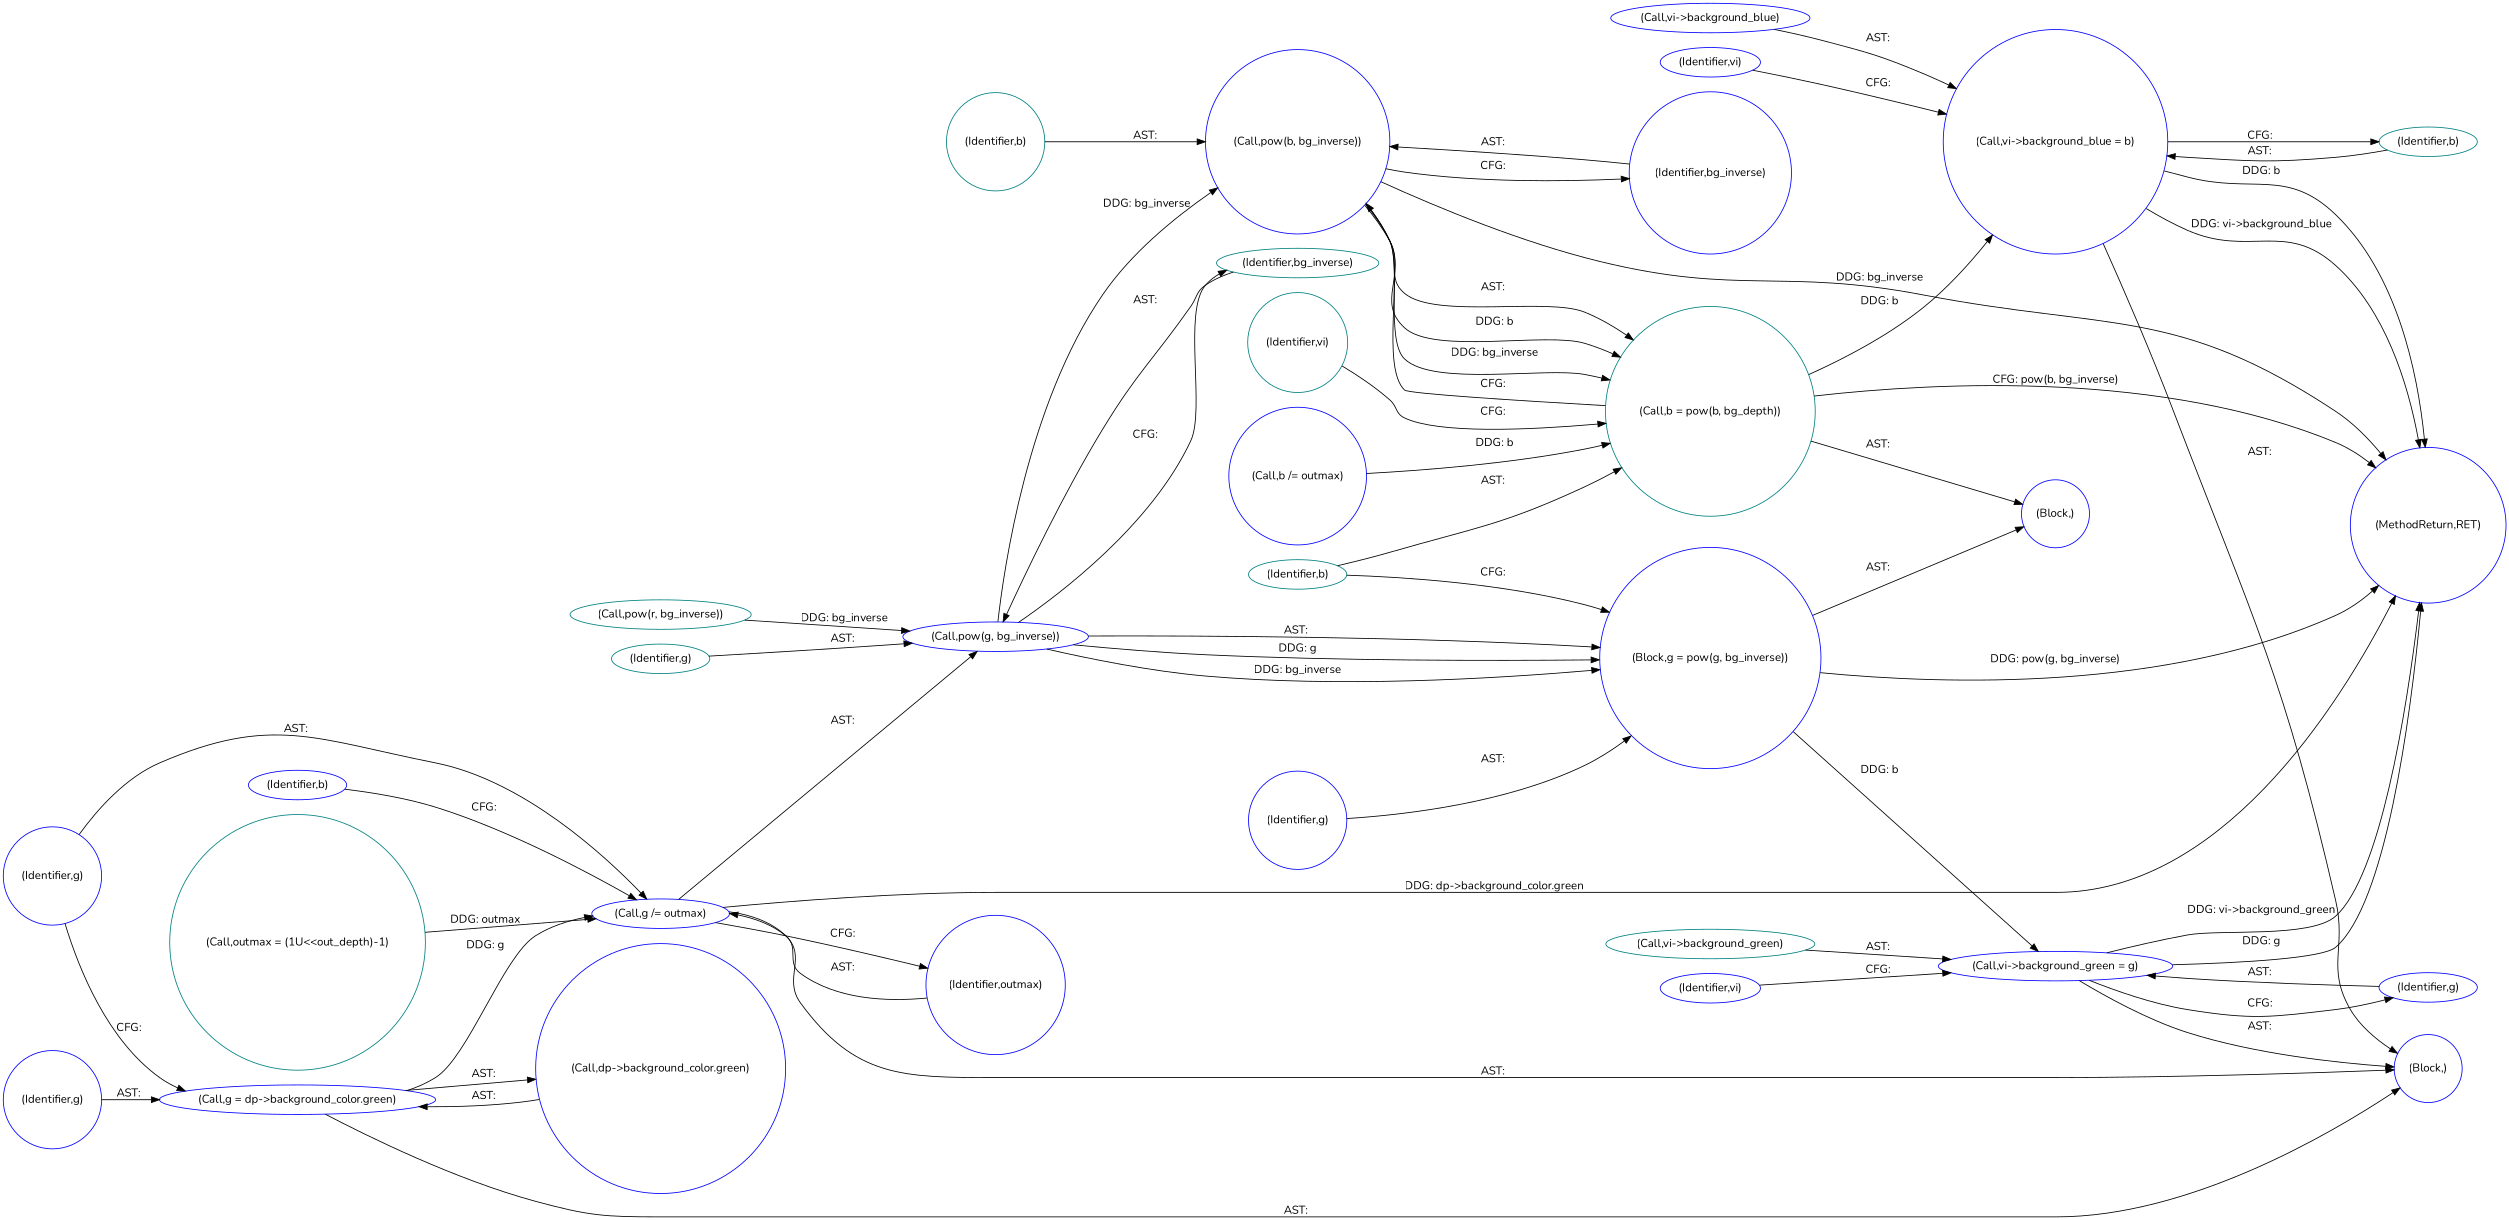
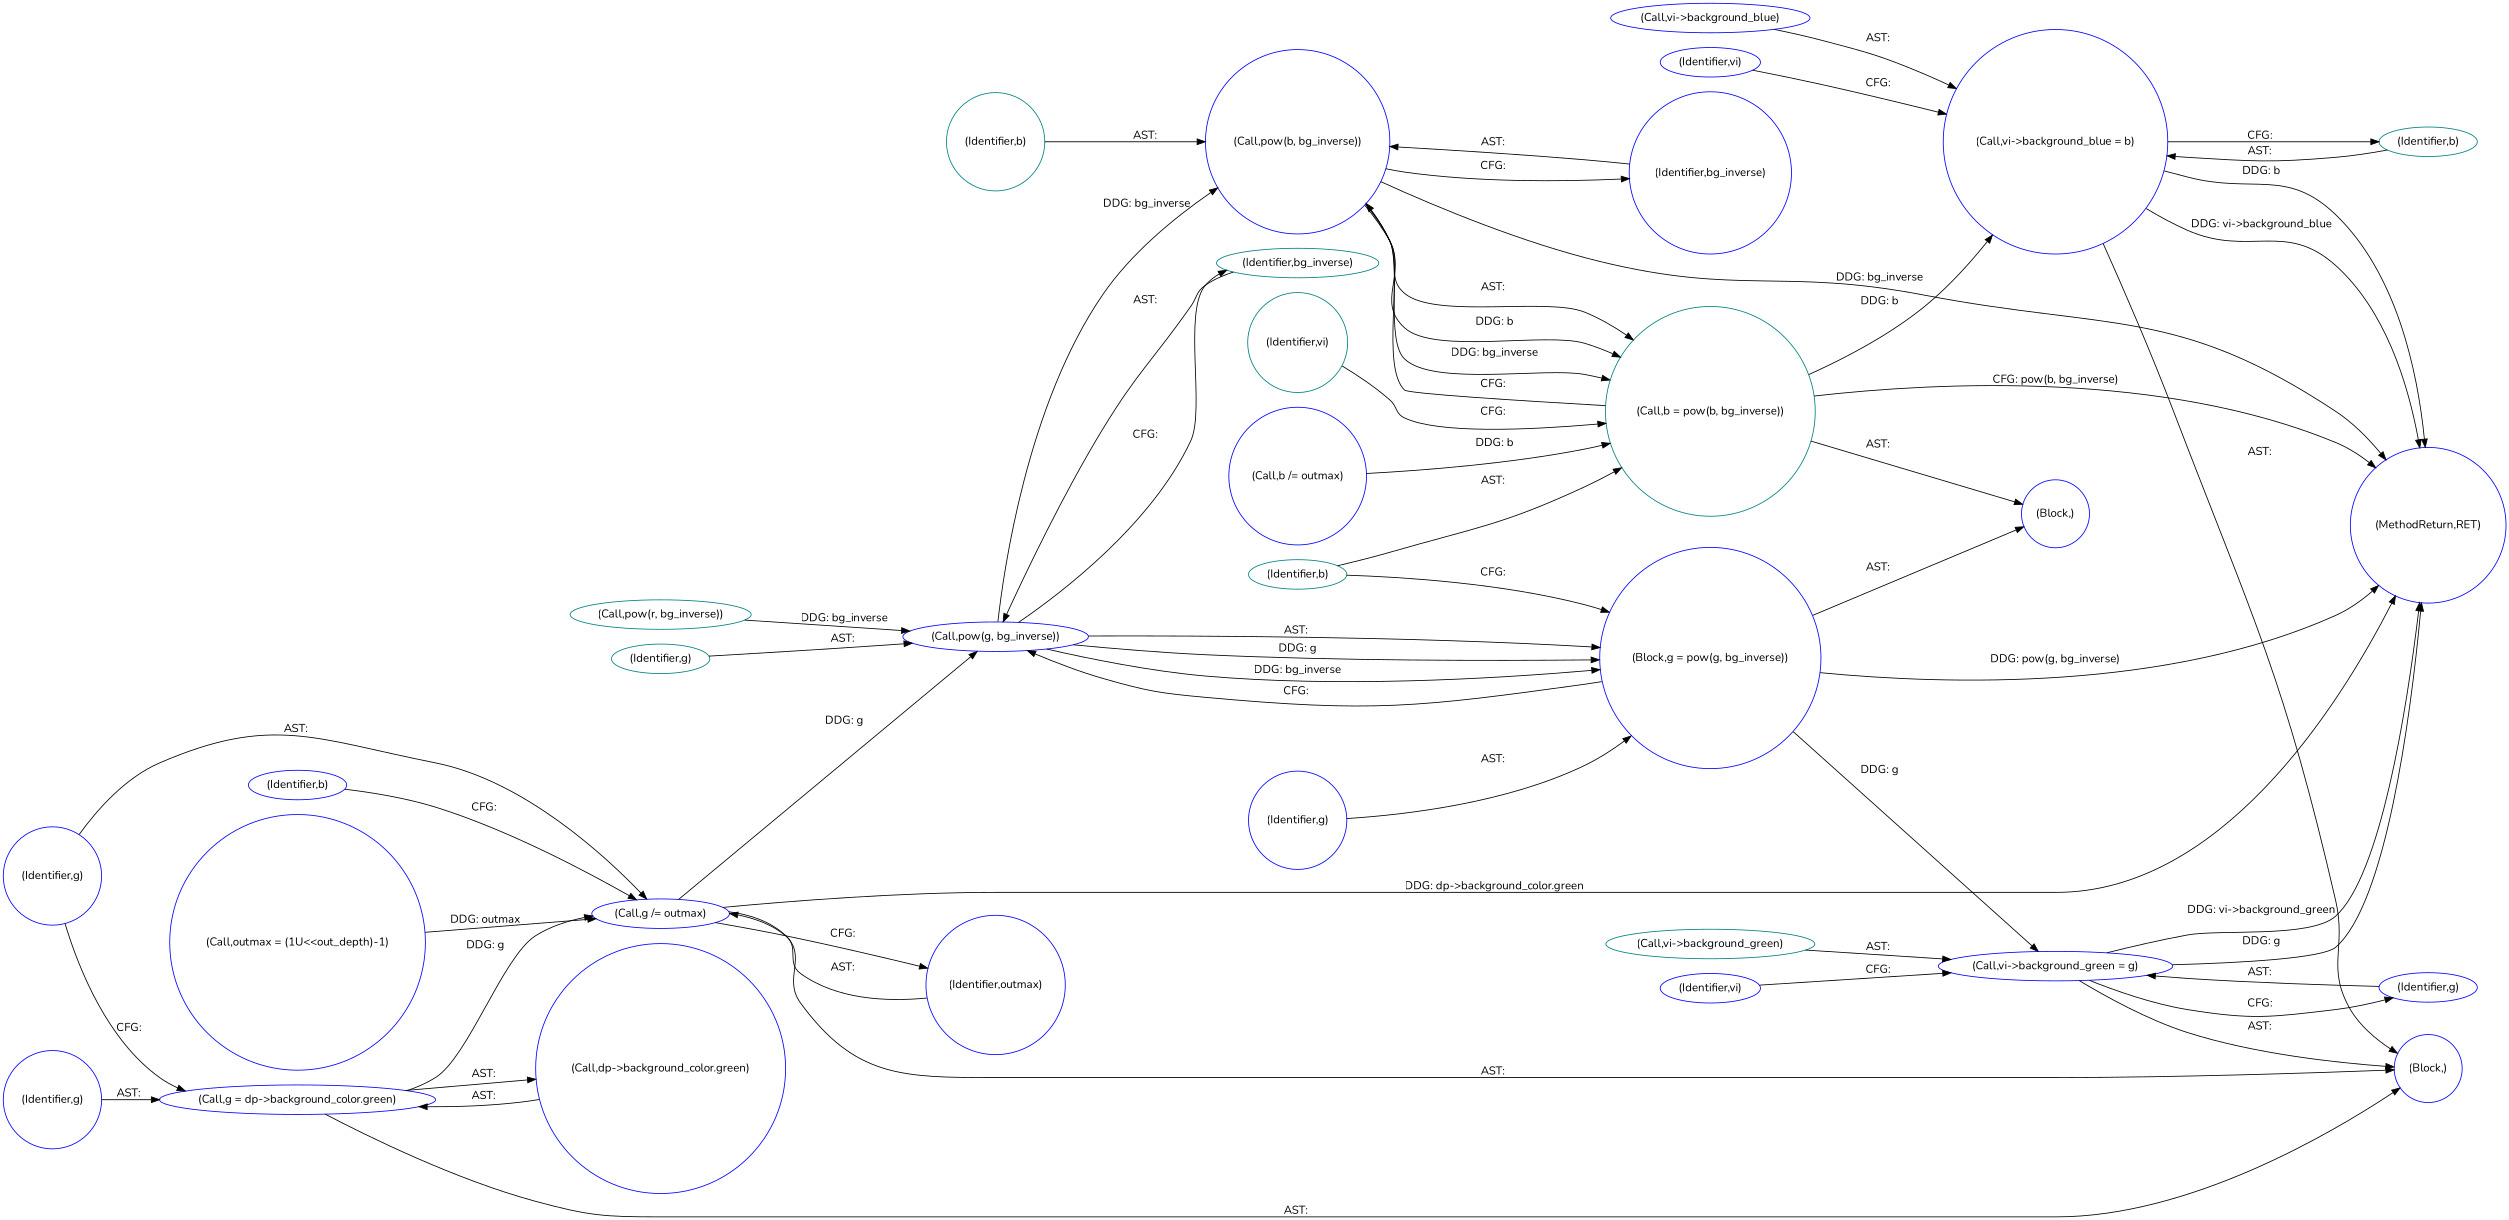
node "(Call,b = pow(b, bg_depth))": label "(Call,b = pow(b, bg_depth))" -> "(Call,b = pow(b, bg_inverse))"
edge "(Block,g = pow(g, bg_inverse))" -> "(Call,pow(g, bg_inverse))": added, label "CFG:"
edge "(Call,g /= outmax)" -> "(Call,pow(g, bg_inverse))": label "AST: " -> "DDG: g"
edge "(Block,g = pow(g, bg_inverse))" -> "(Call,vi->background_green = g)": label "DDG: b" -> "DDG: g"
node "(Call,outmax = (1U<<out_depth)-1)": color teal -> blue
